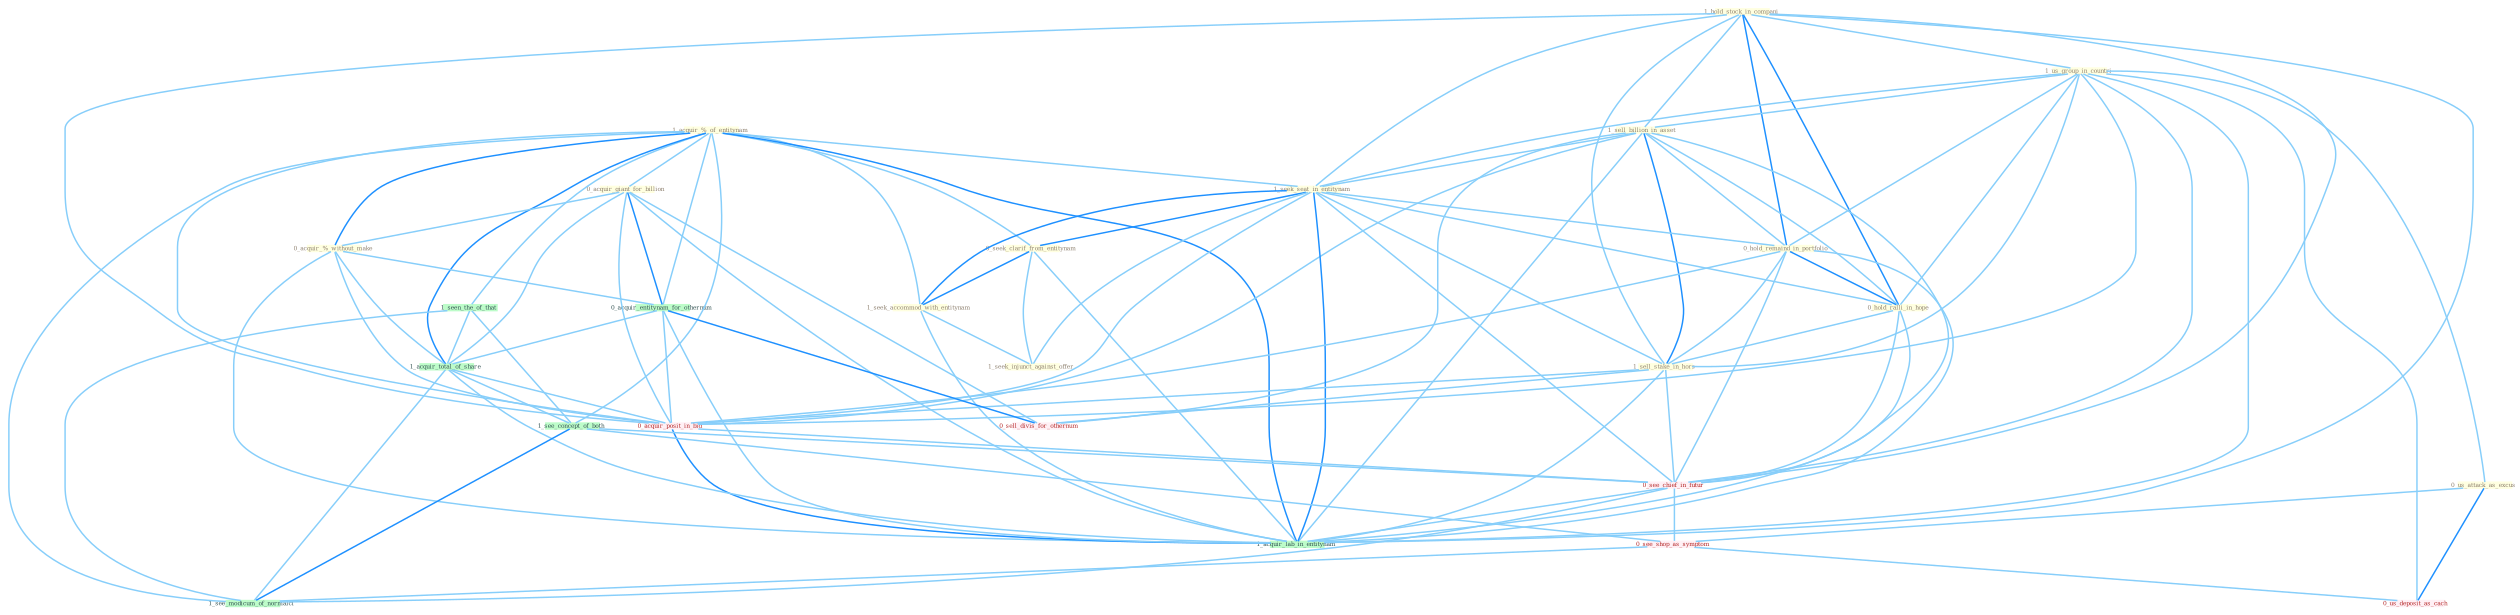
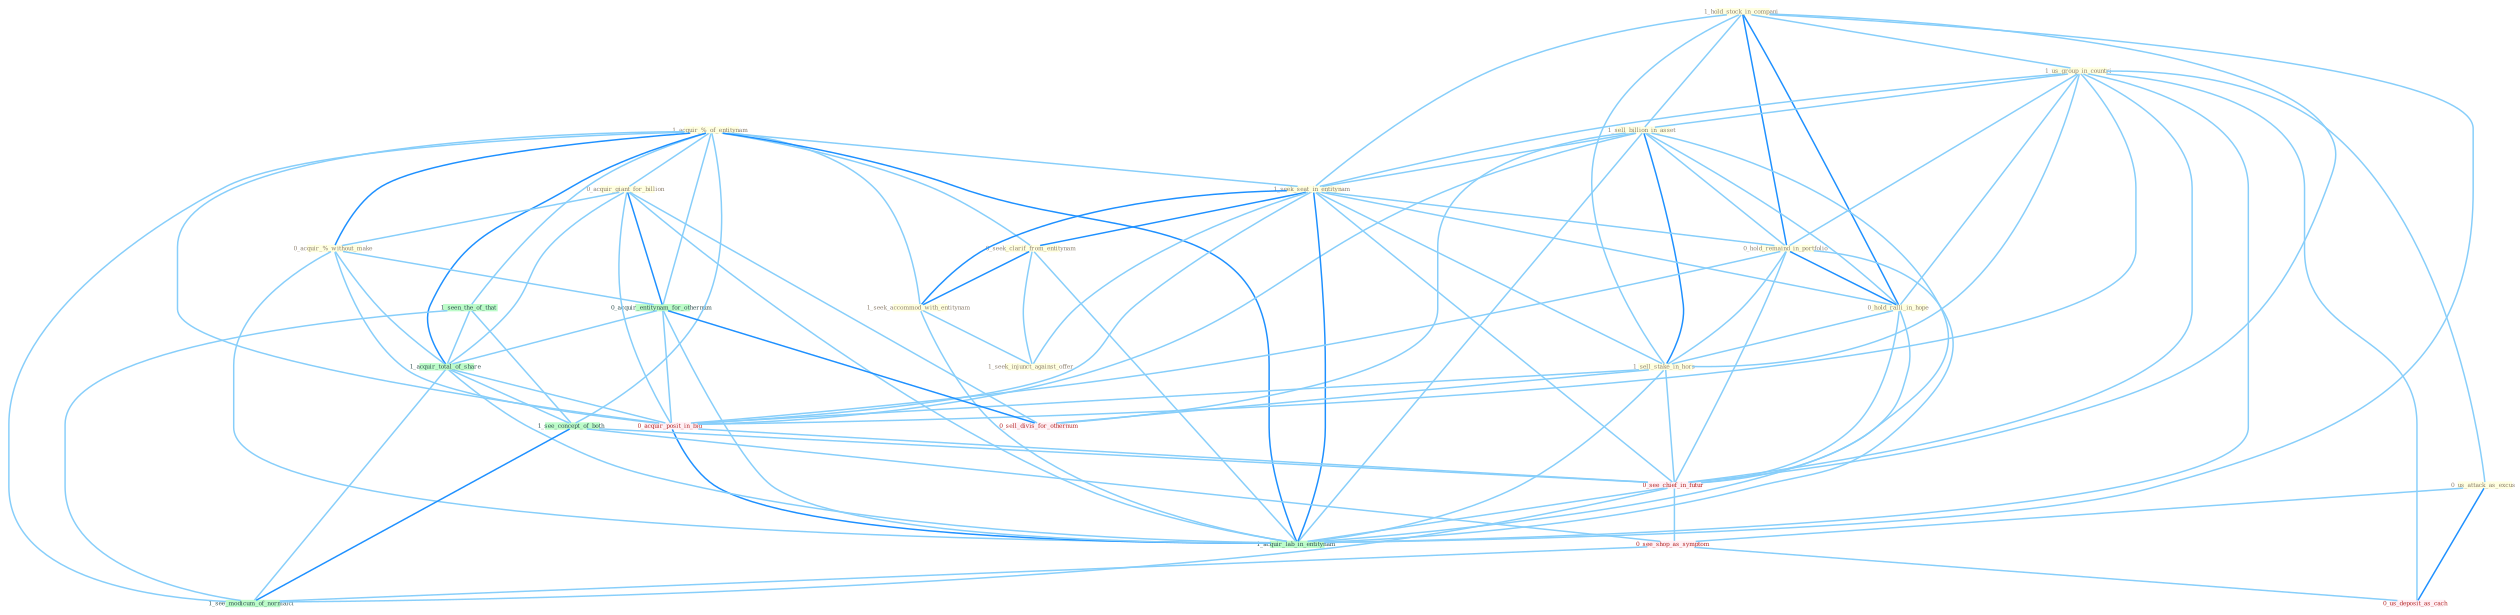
edge "1_hold_stock_in_compani" -- "0_acquir_posit_in_bid": removed
